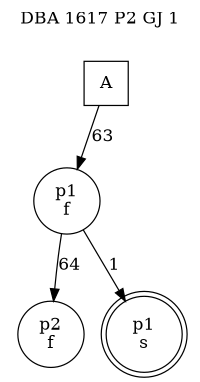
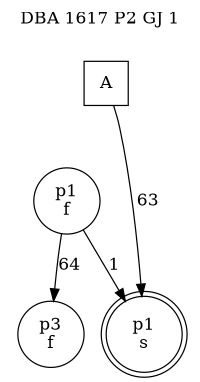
edge "A" -> "p1 f": now "A" -> "p1 s"
node "p2 f": label "p2 f" -> "p3 f"
